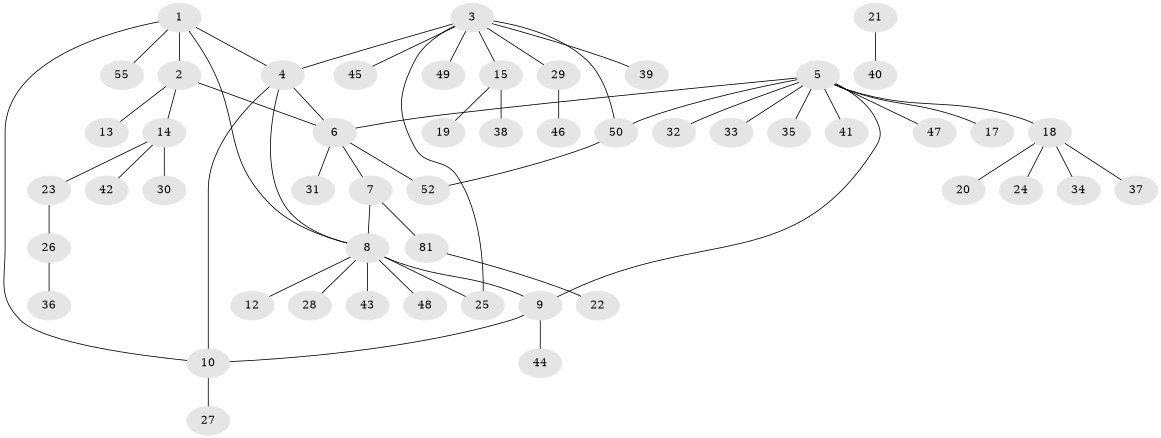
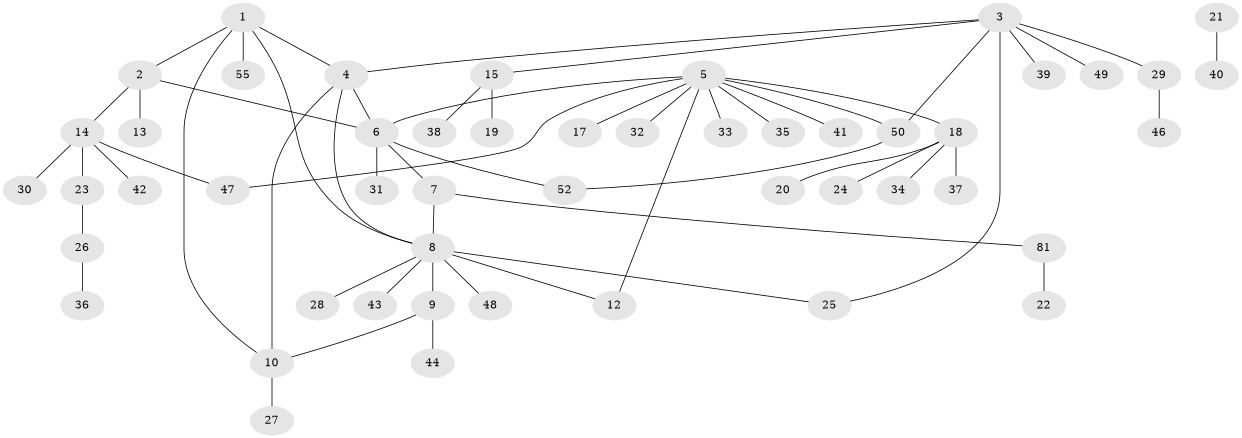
node "45": removed
edge "14" -- "47": added
edge "5" -- "9": now "5" -- "12"
